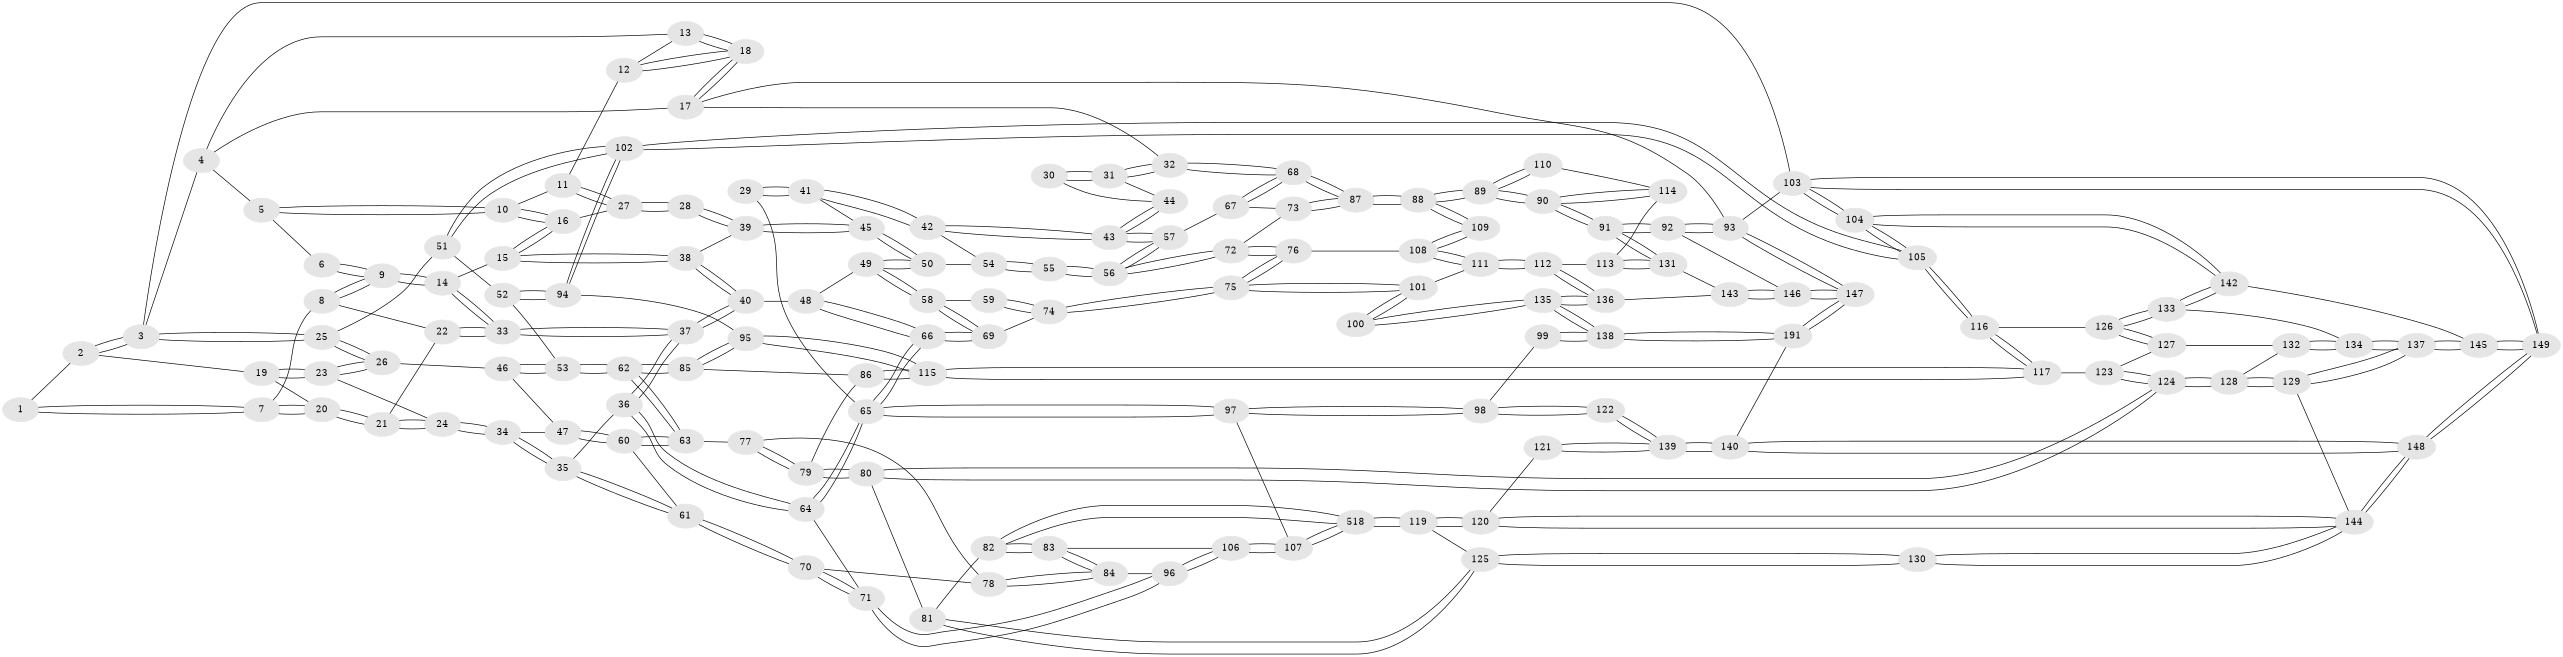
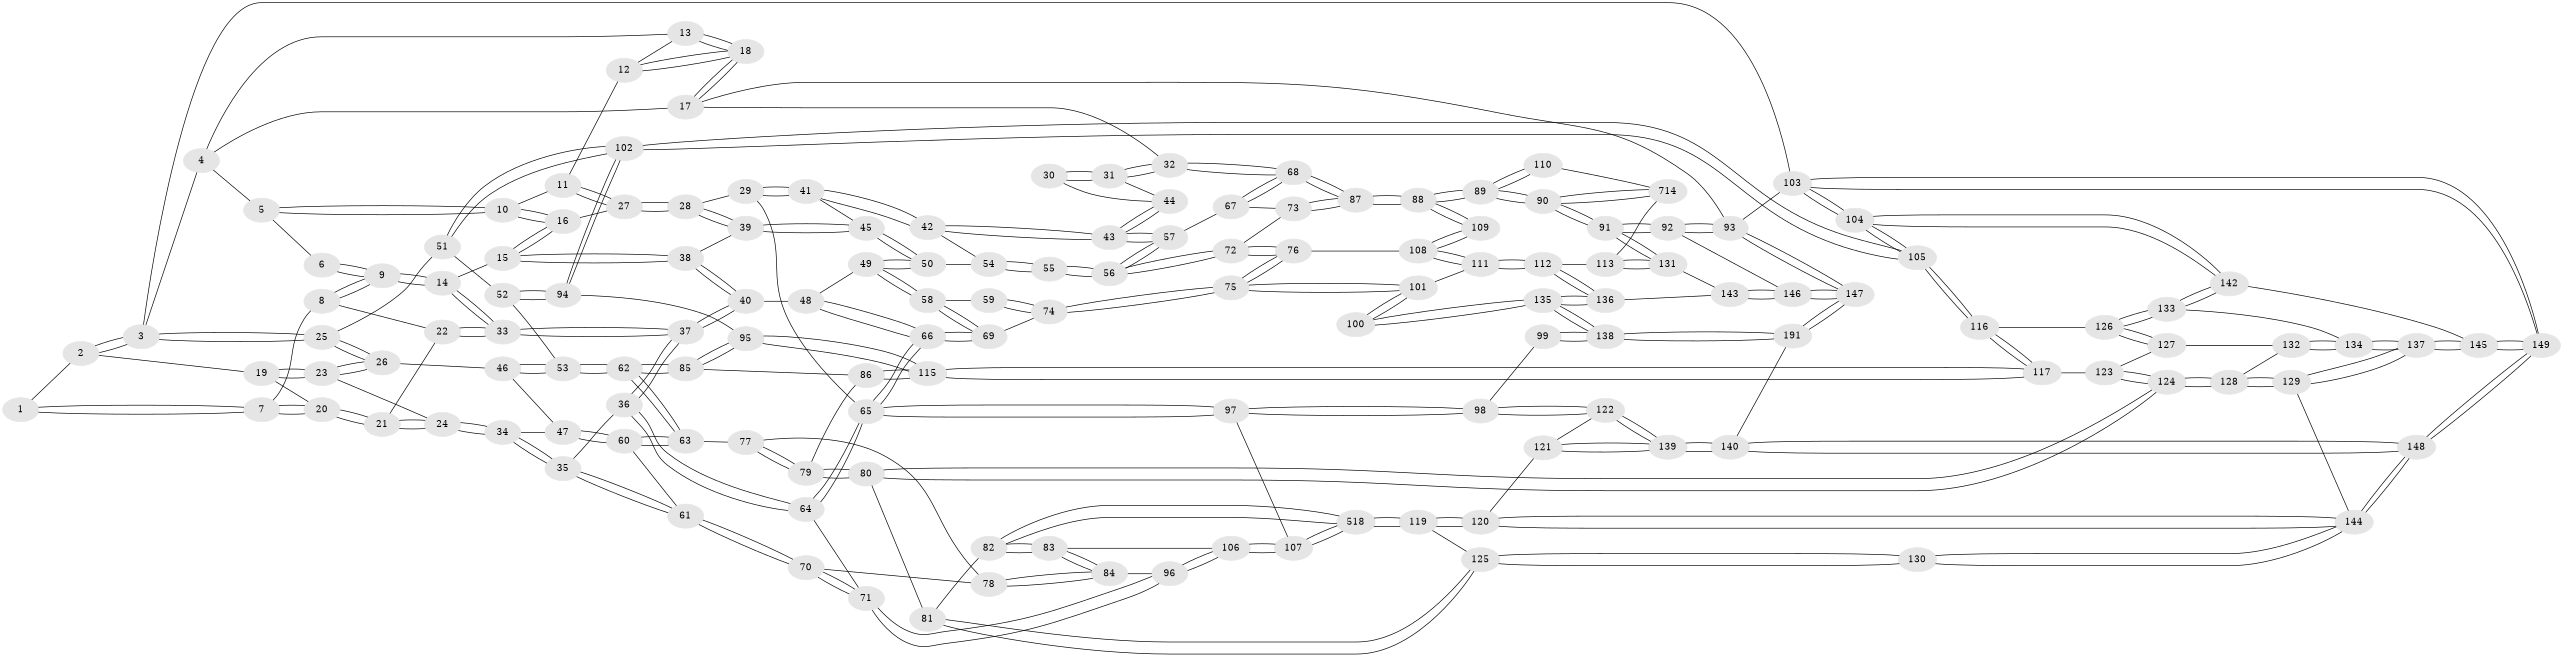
node "114": label "114" -> "714"
edge "29" -- "28": added
edge "122" -- "121": added
